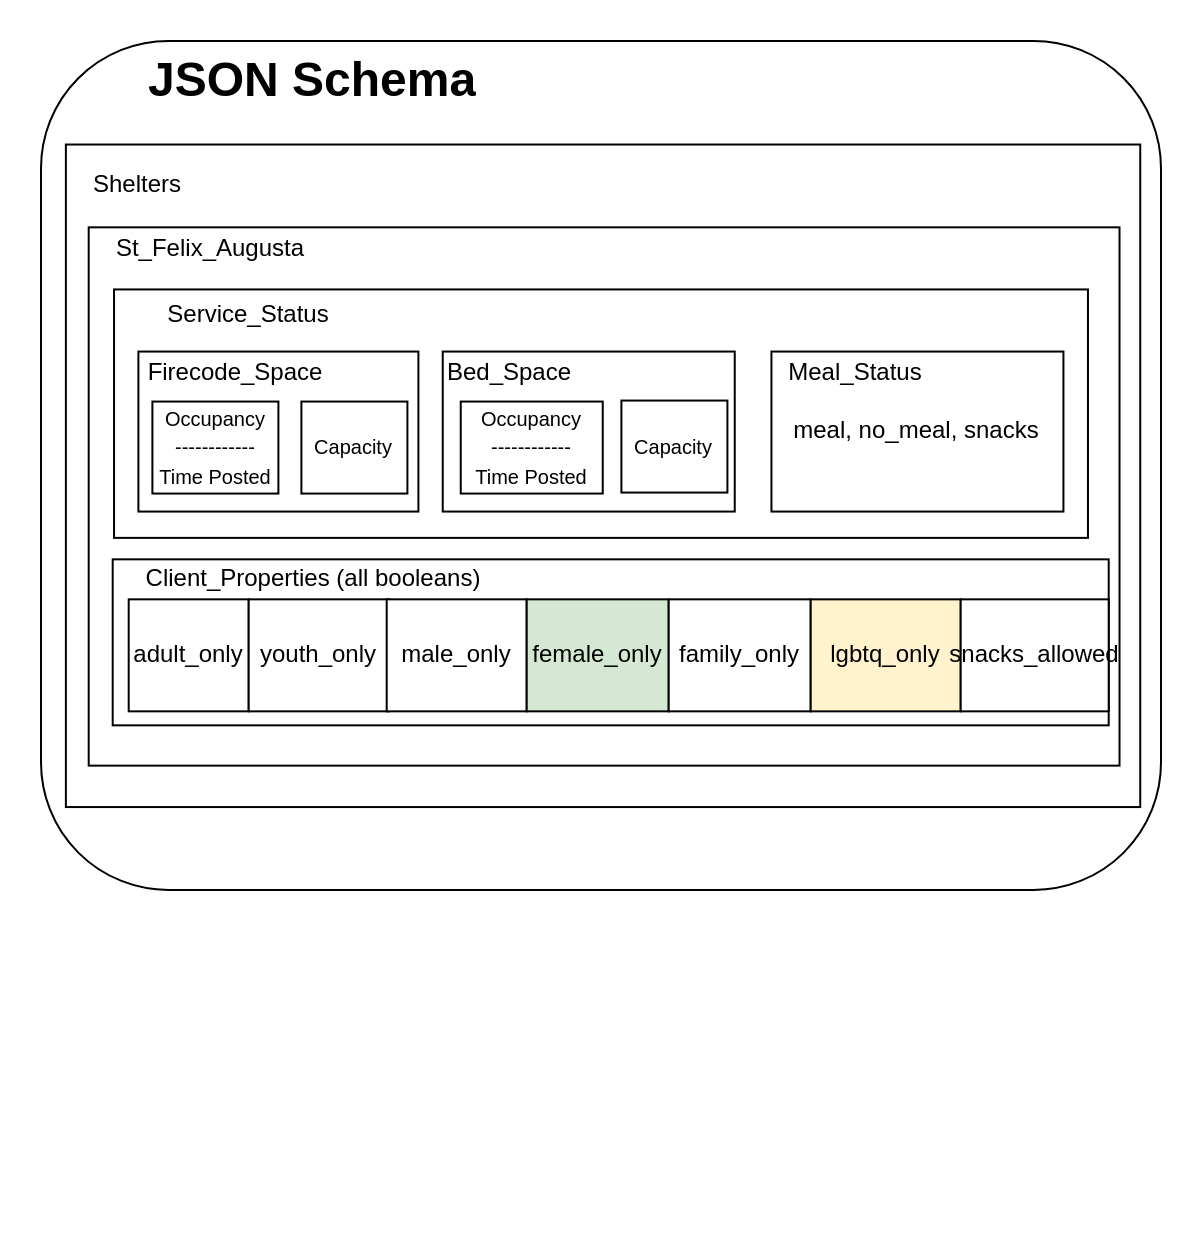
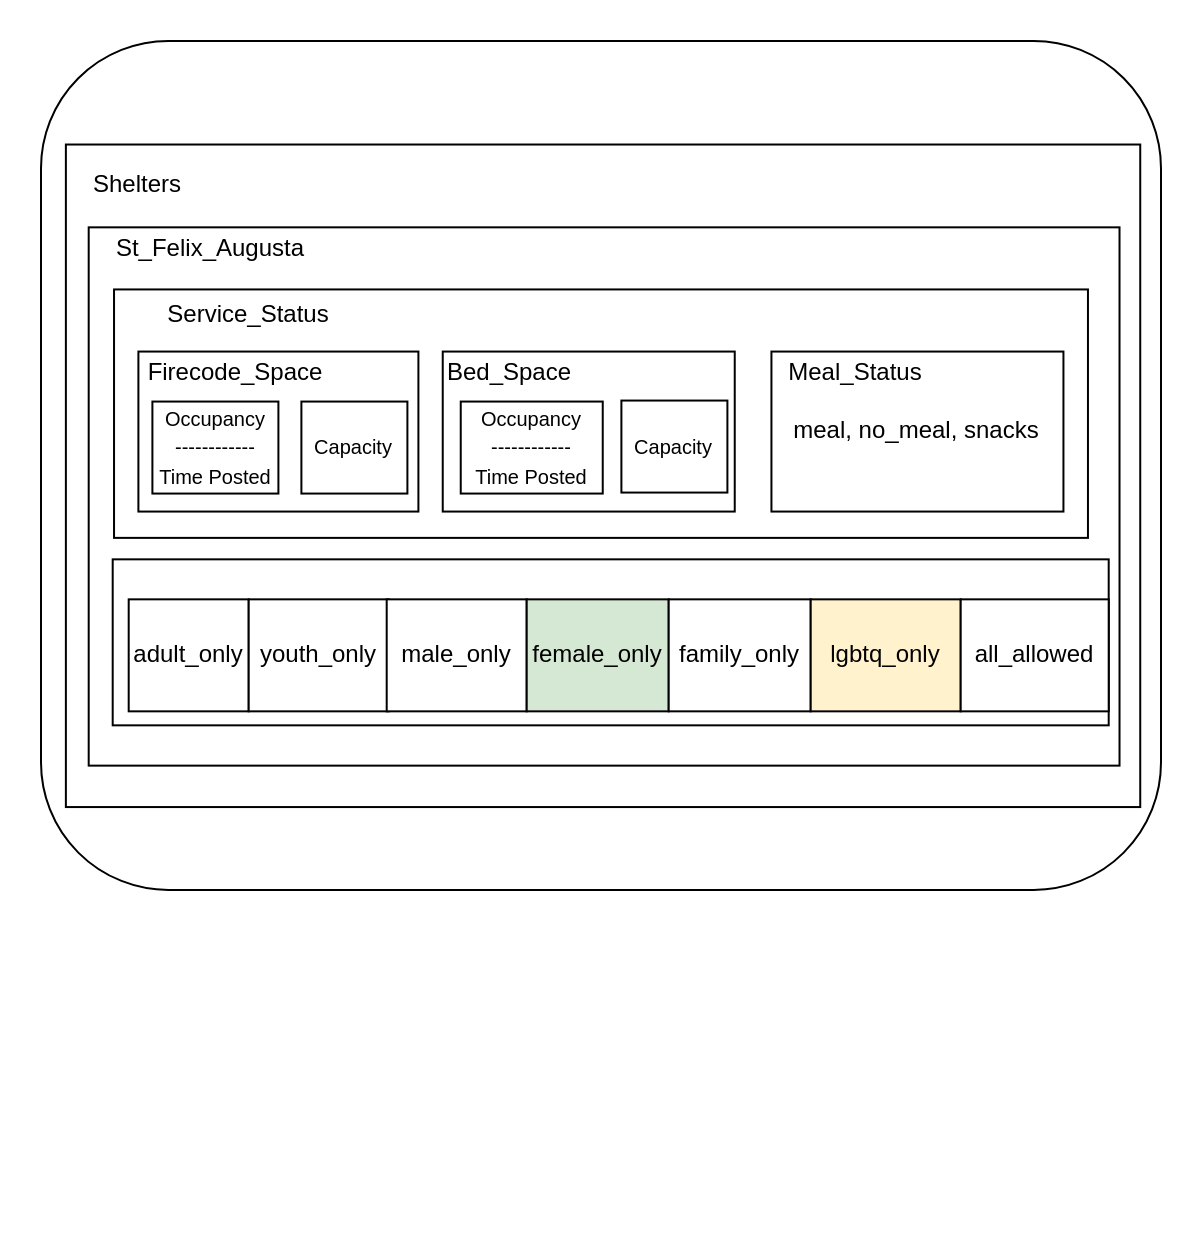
node "JSON Schema": removed
node "Client_Properties (all booleans)": removed
node "snacks_allowed": label "snacks_allowed" -> "all_allowed"
